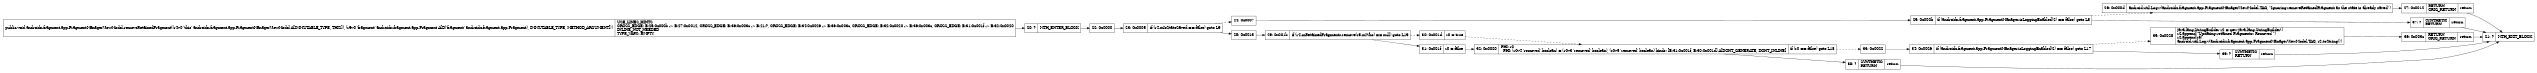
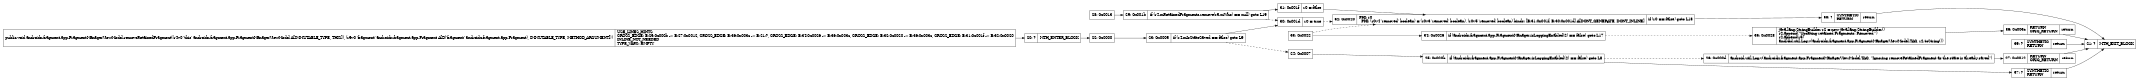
edge "23: 0x0005" -> "28: 0x0013": now "23: 0x0005" -> "30: 0x001d"
edge "32: 0x0020" -> "33: 0x0022": reversed
edge "34: 0x0026" -> "39: ?": removed
